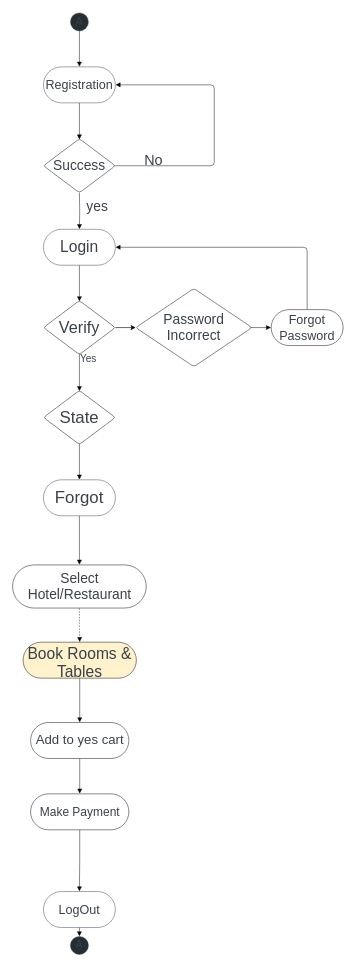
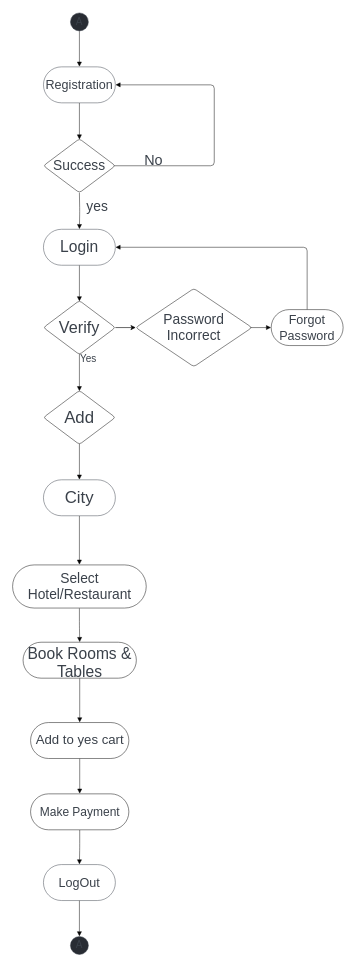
node "State": label "State" -> "Add"
node "Forgot": label "Forgot" -> "City"
edge "Select Hotel/Restaurant" -> "Book Rooms & Tables": style dashed -> solid
node "Book Rooms & Tables": fillcolor #fff2cc -> #ffffff
node "LogOut": moved (80, 910) -> (80, 883)
